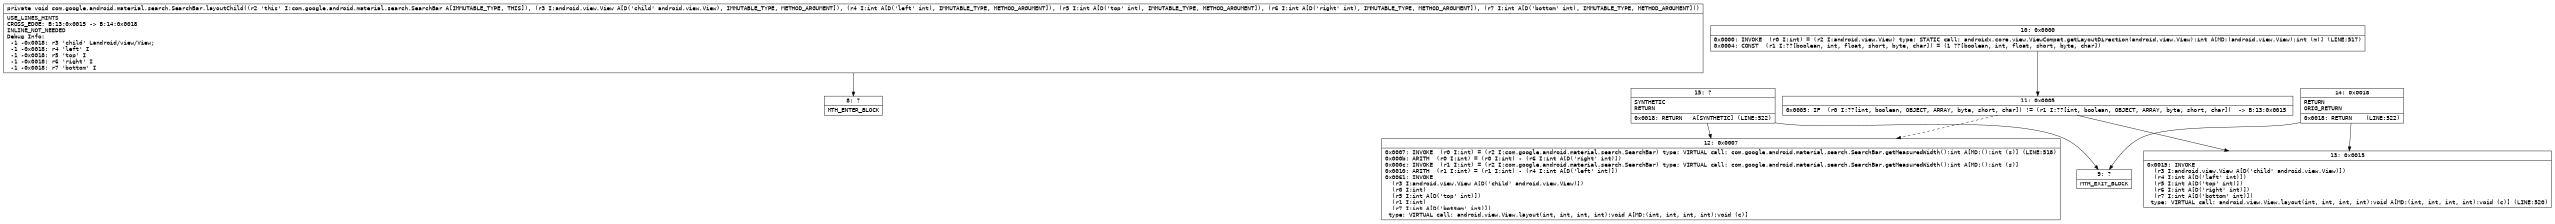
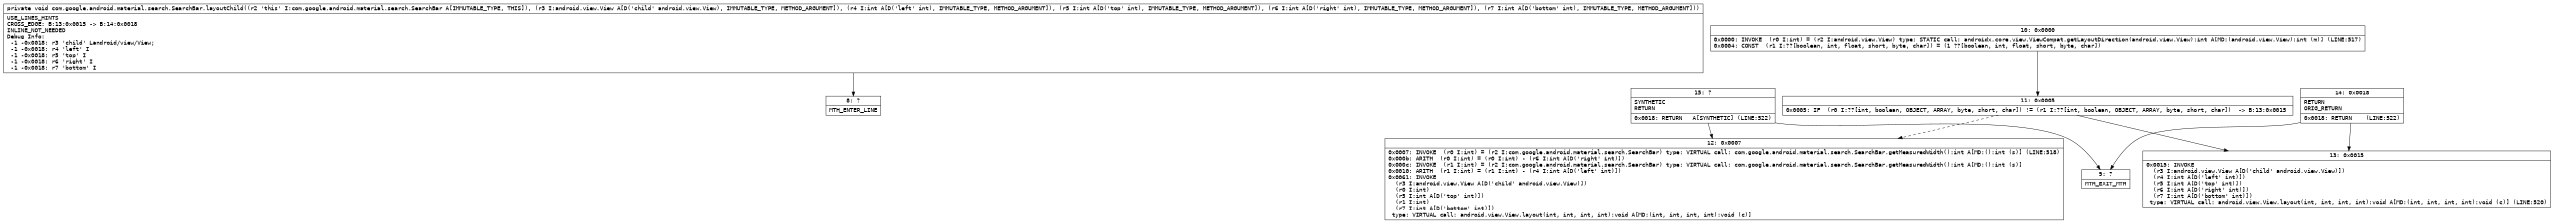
node "8: ?": text "MTH_ENTER_BLOCK" -> "MTH_ENTER_LINE"
node "9: ?": text "MTH_EXIT_BLOCK" -> "MTH_EXIT_MTH"
